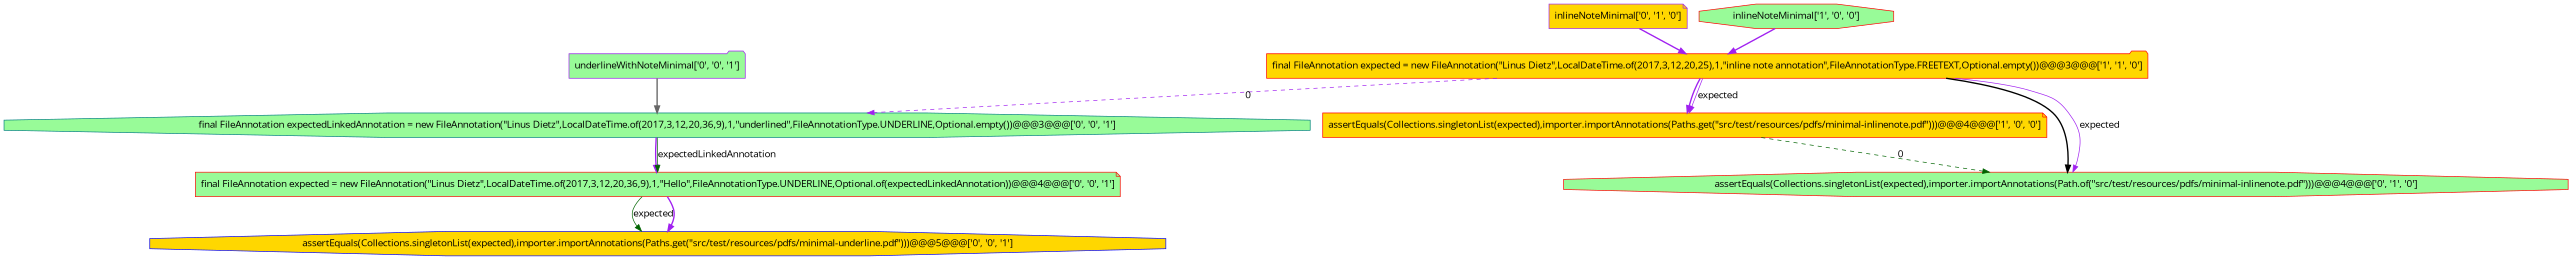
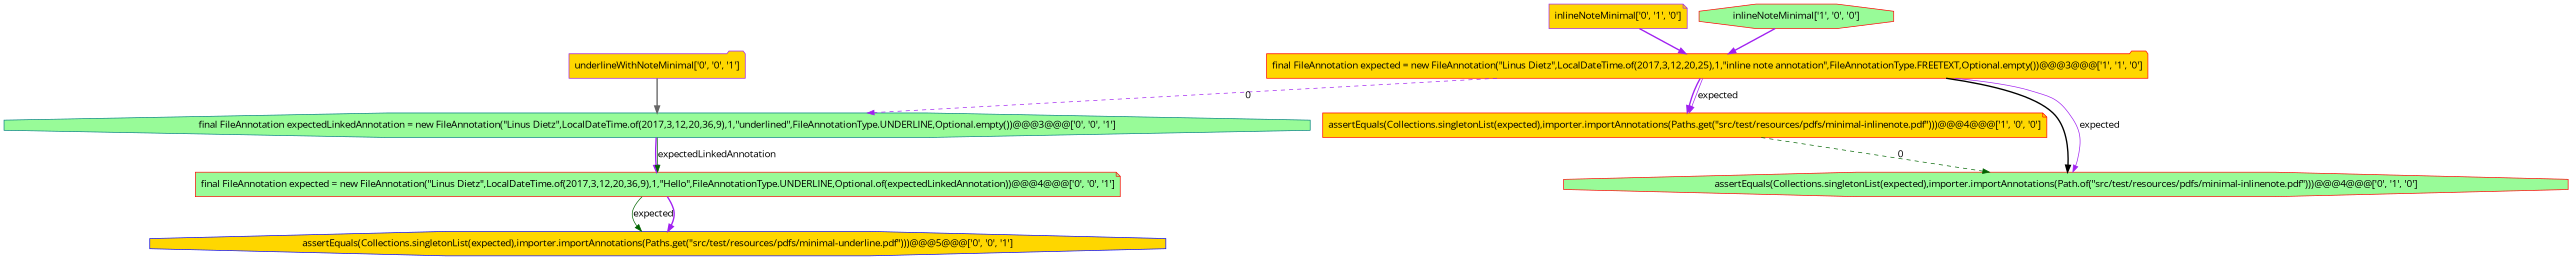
node "underlineWithNoteMinimal['0', '0', '1']": fillcolor palegreen -> gold
